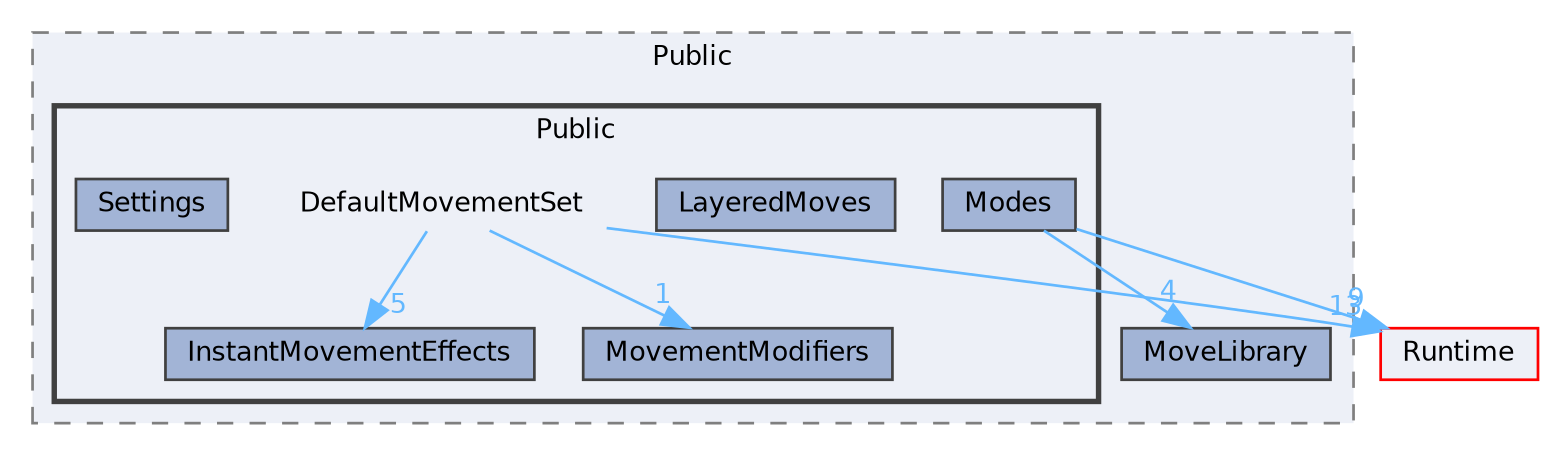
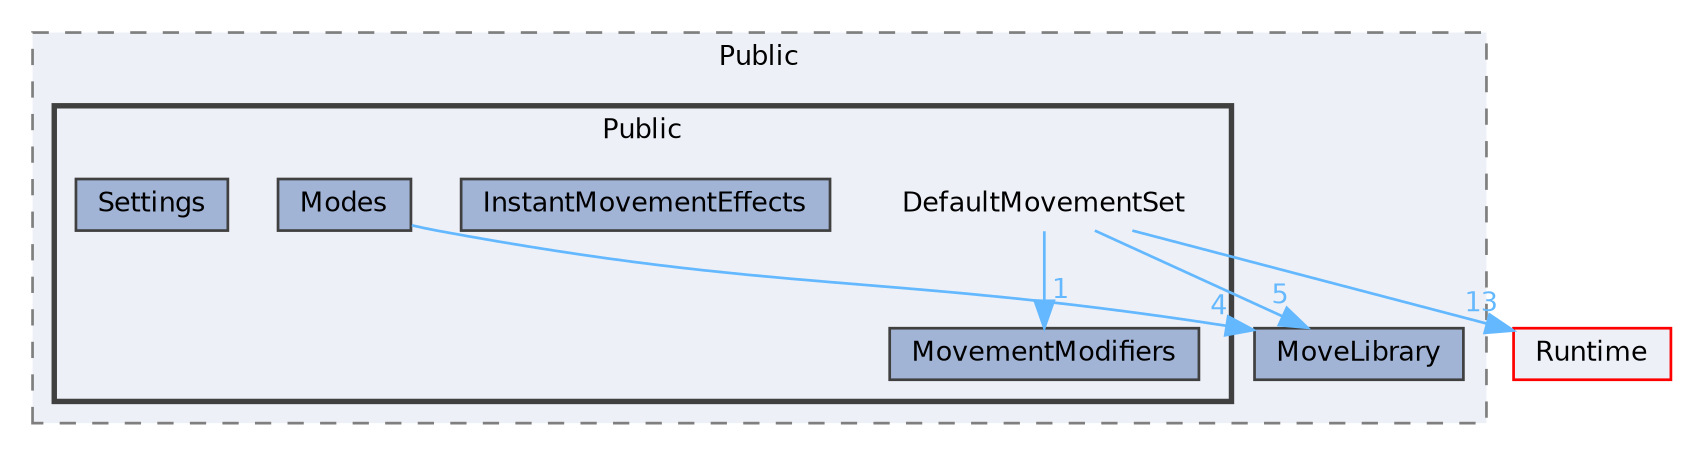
node "LayeredMoves": removed
edge "DefaultMovementSet" -> "InstantMovementEffects": now "DefaultMovementSet" -> "MoveLibrary"
edge "Modes" -> "Runtime": removed
